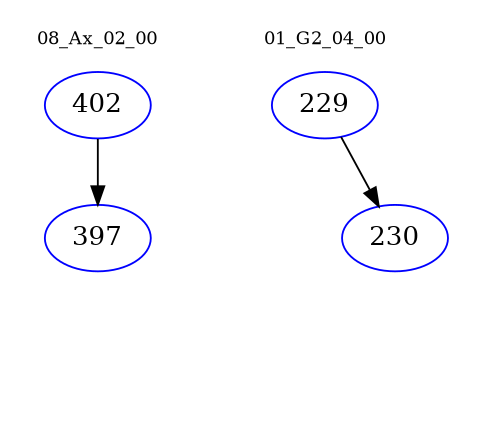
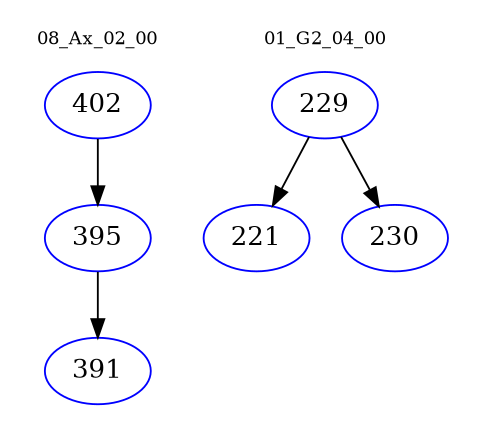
node "397": label "397" -> "395"
node "221": added
node "391": added
